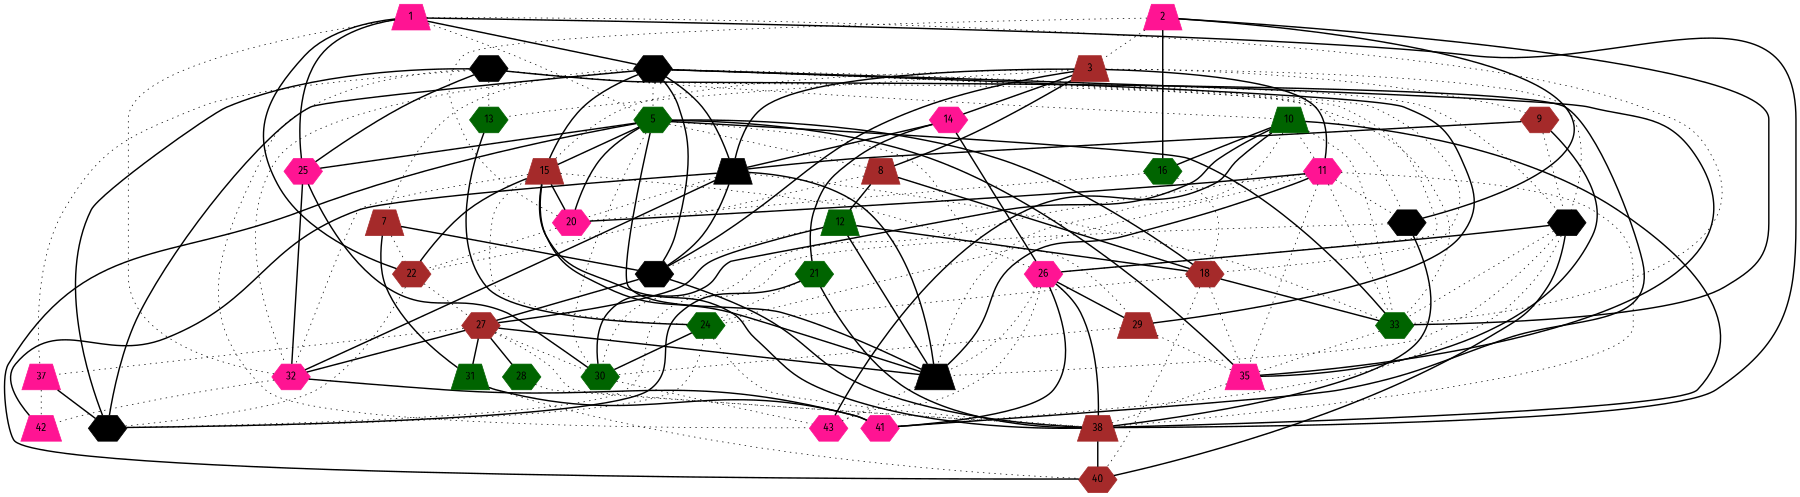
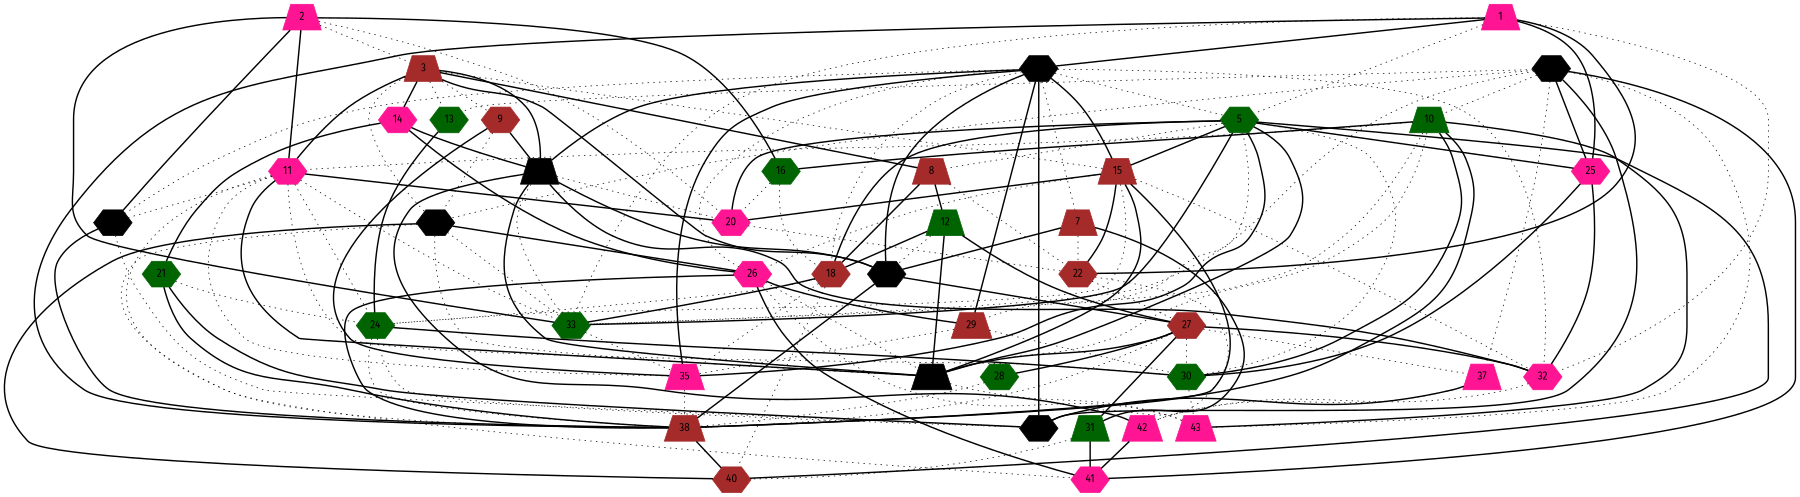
edge "2" -- "11": added
edge "32" -- "41": now "42" -- "41"
node "43": shape hexagon -> trapezium
